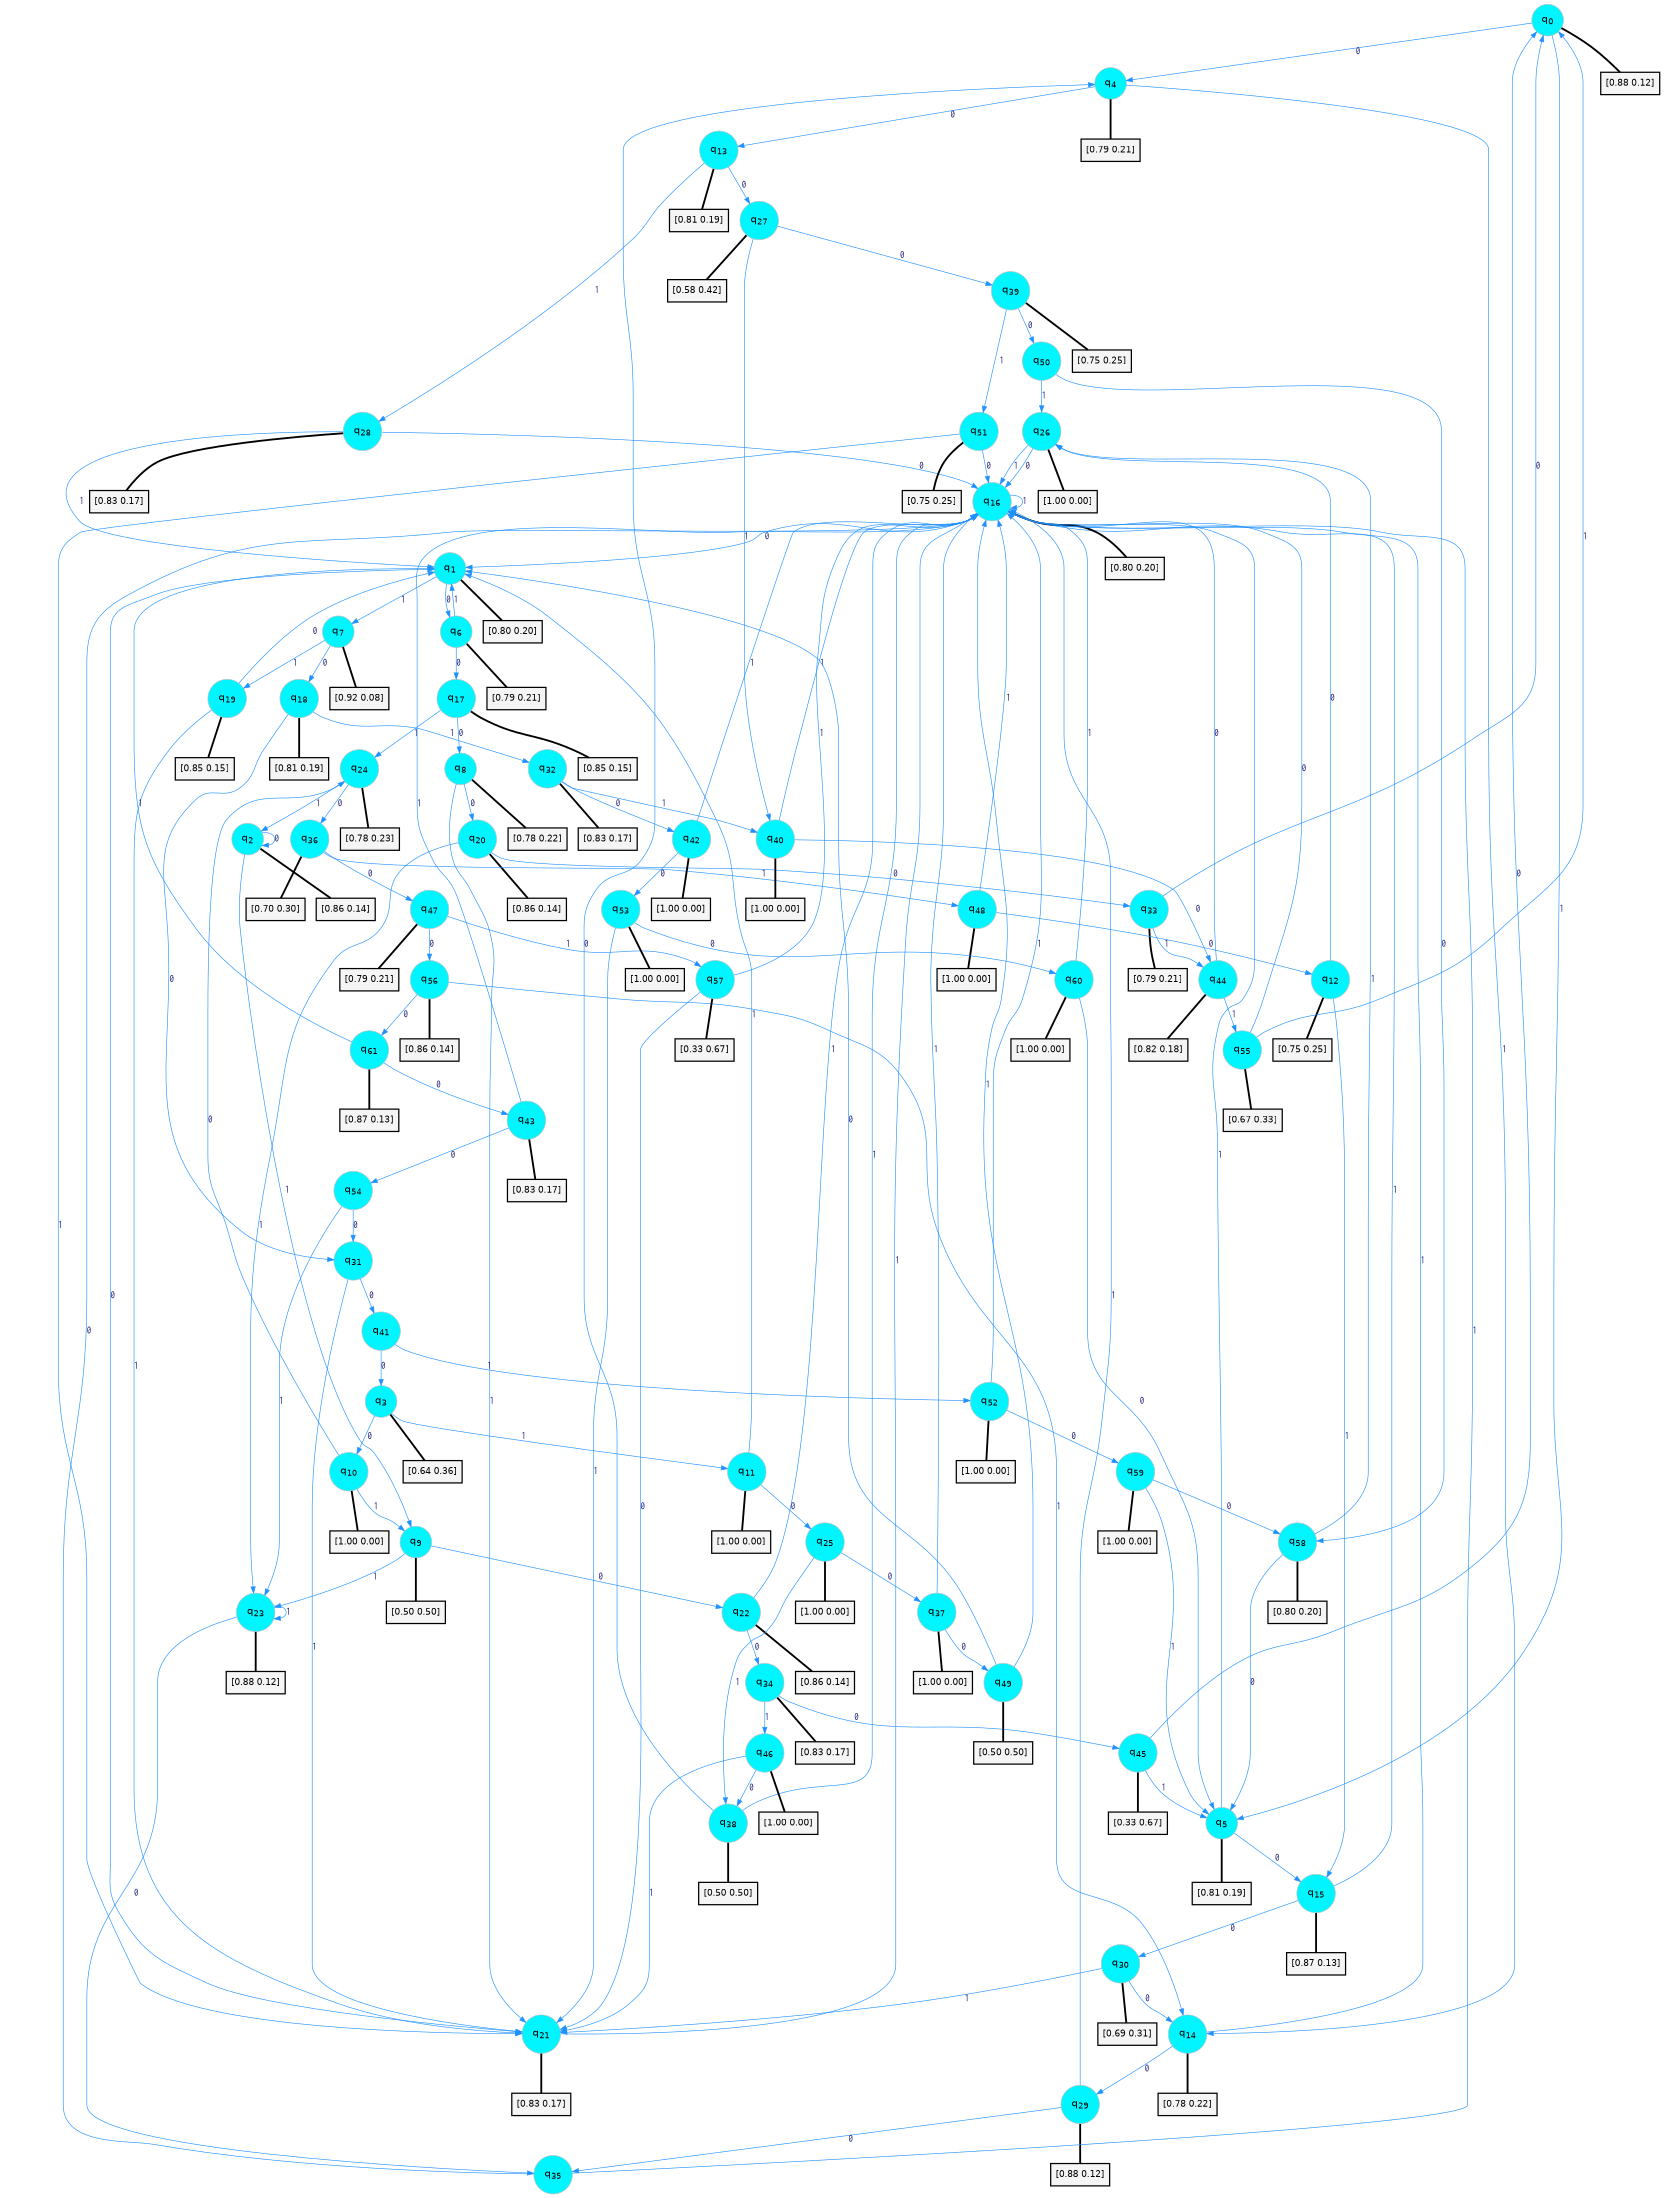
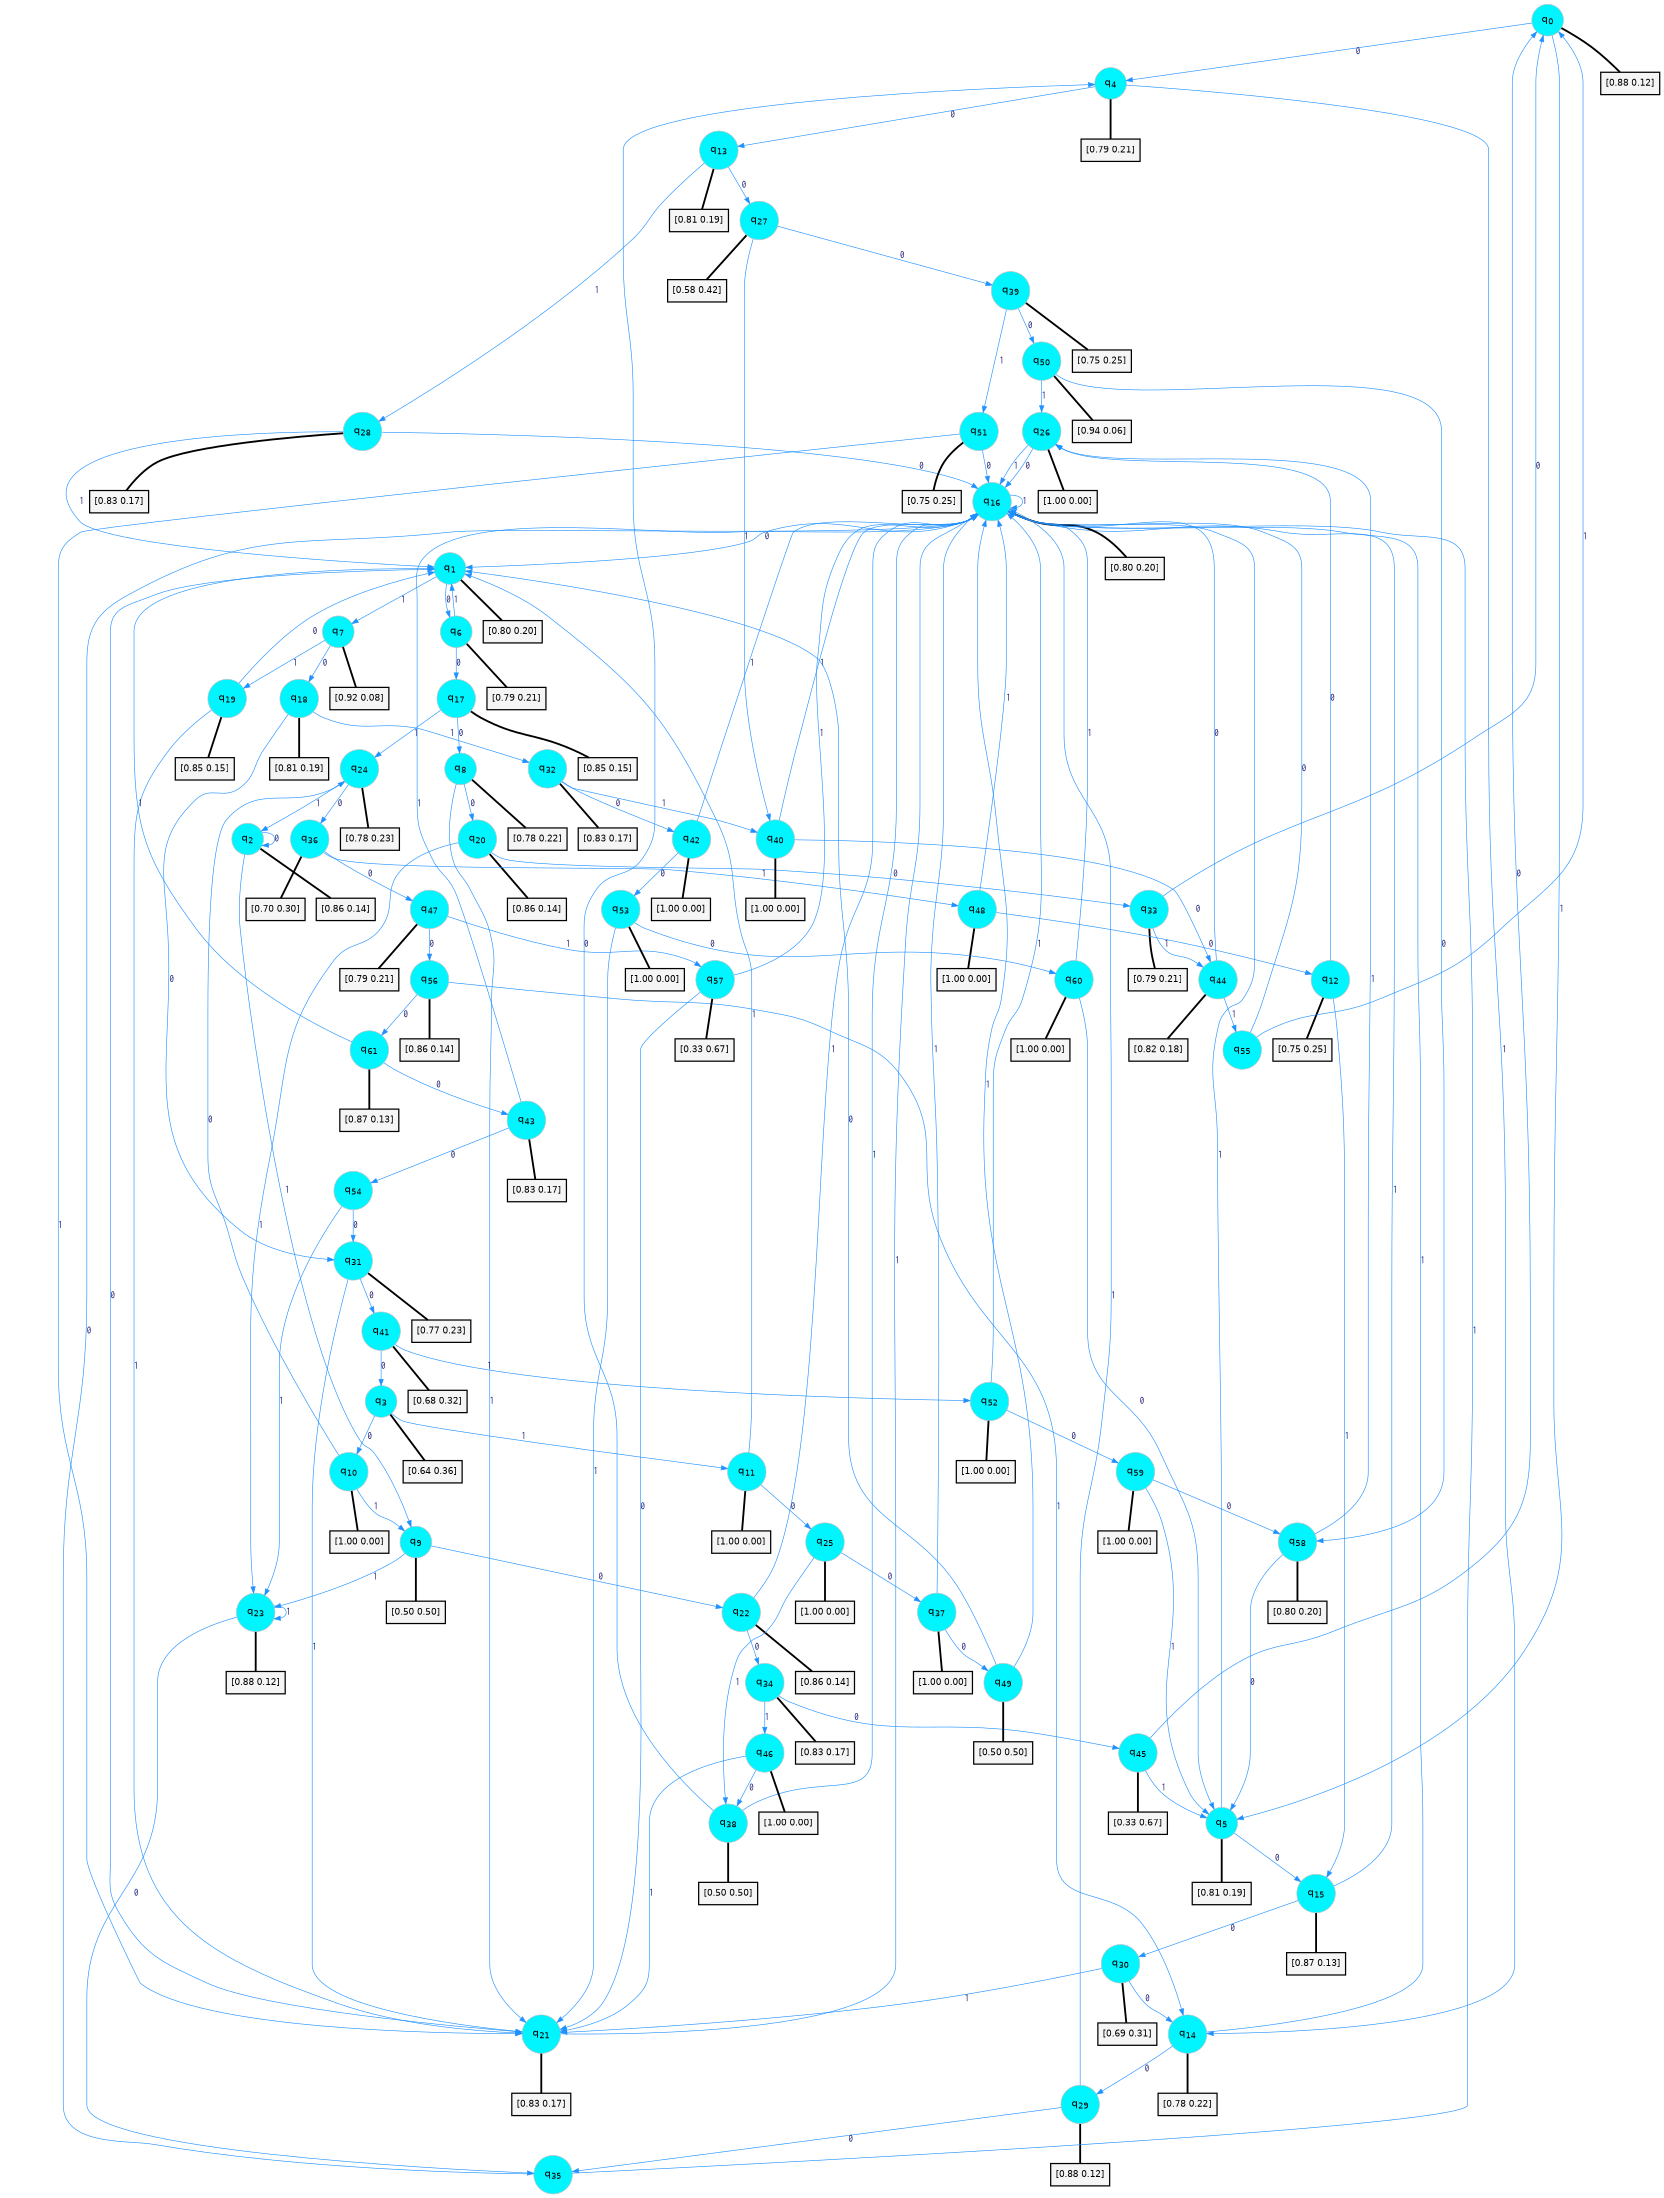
node "[0.94 0.06]": added
node "[0.67 0.33]": removed
node "[0.77 0.23]": added
node "[0.68 0.32]": added
